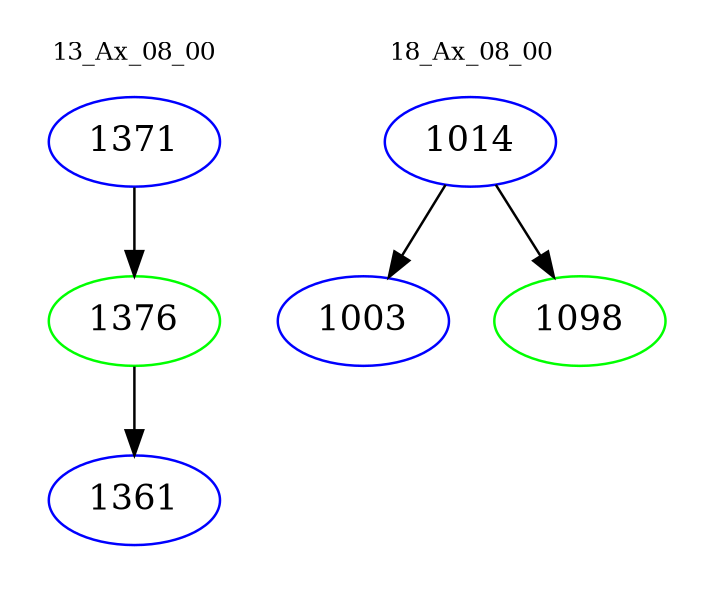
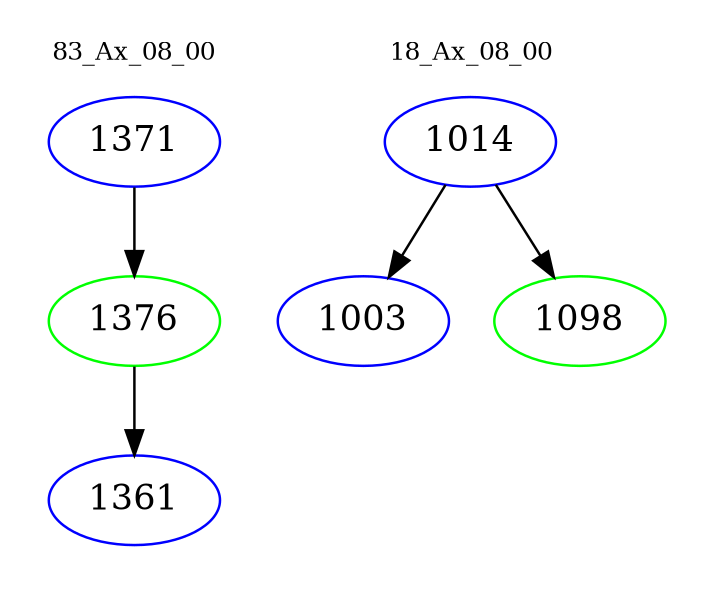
cluster "13_Ax_08_00": label "13_Ax_08_00" -> "83_Ax_08_00"
